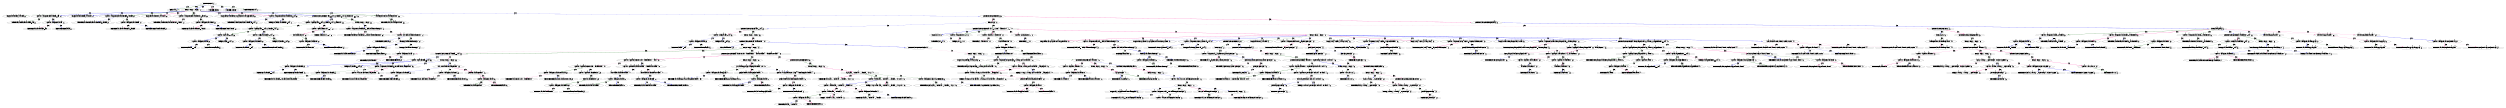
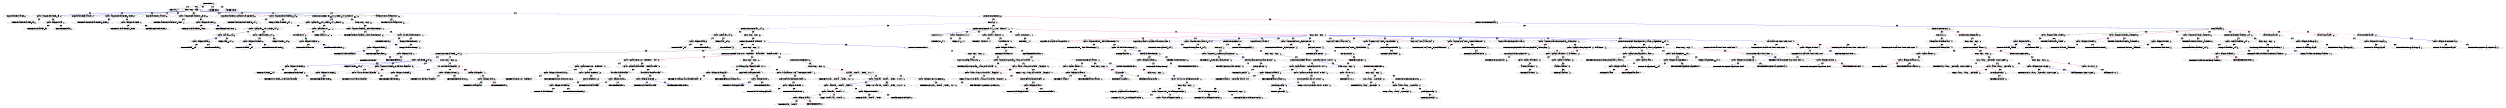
node "(METHOD_RETURN,void)": removed
